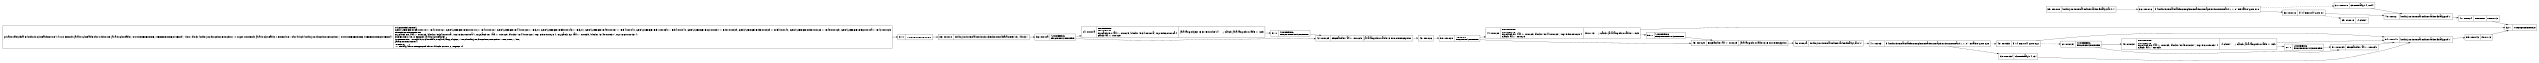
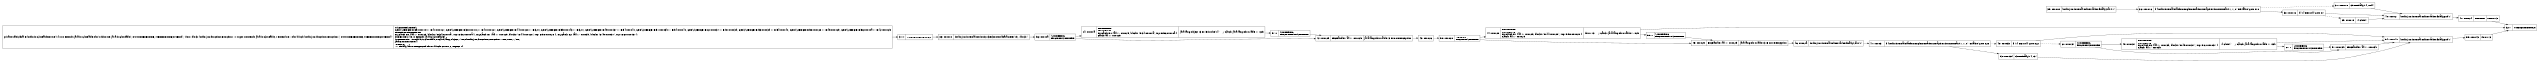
edge "39: 0x001e" -> "40: 0x0021": added
